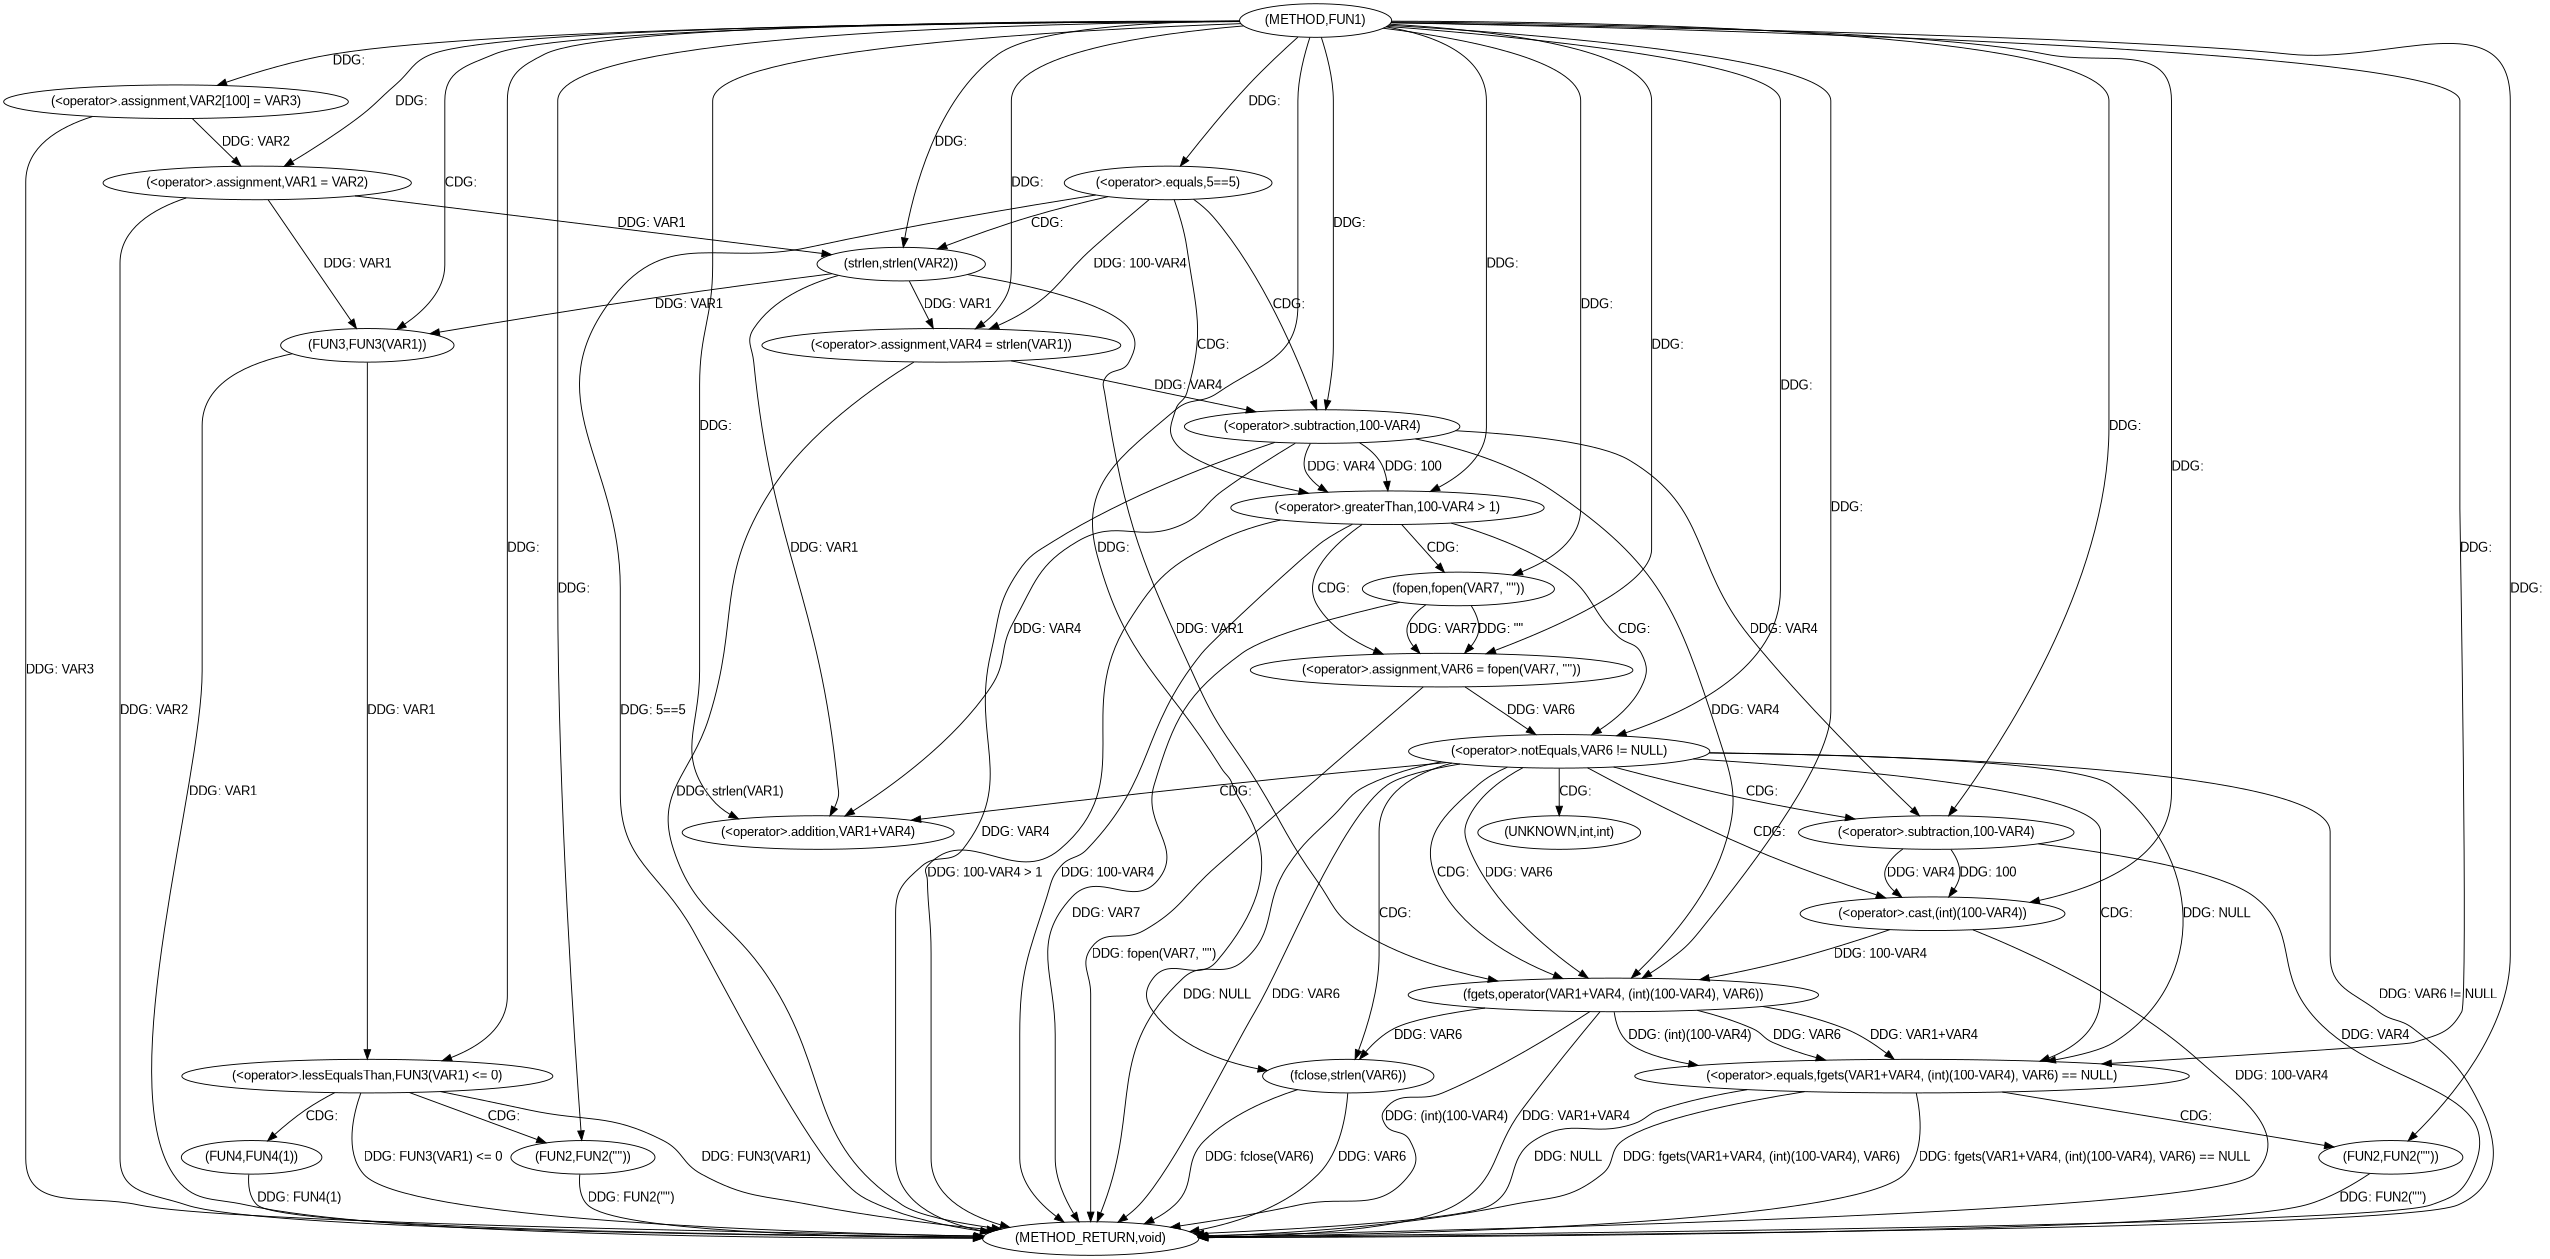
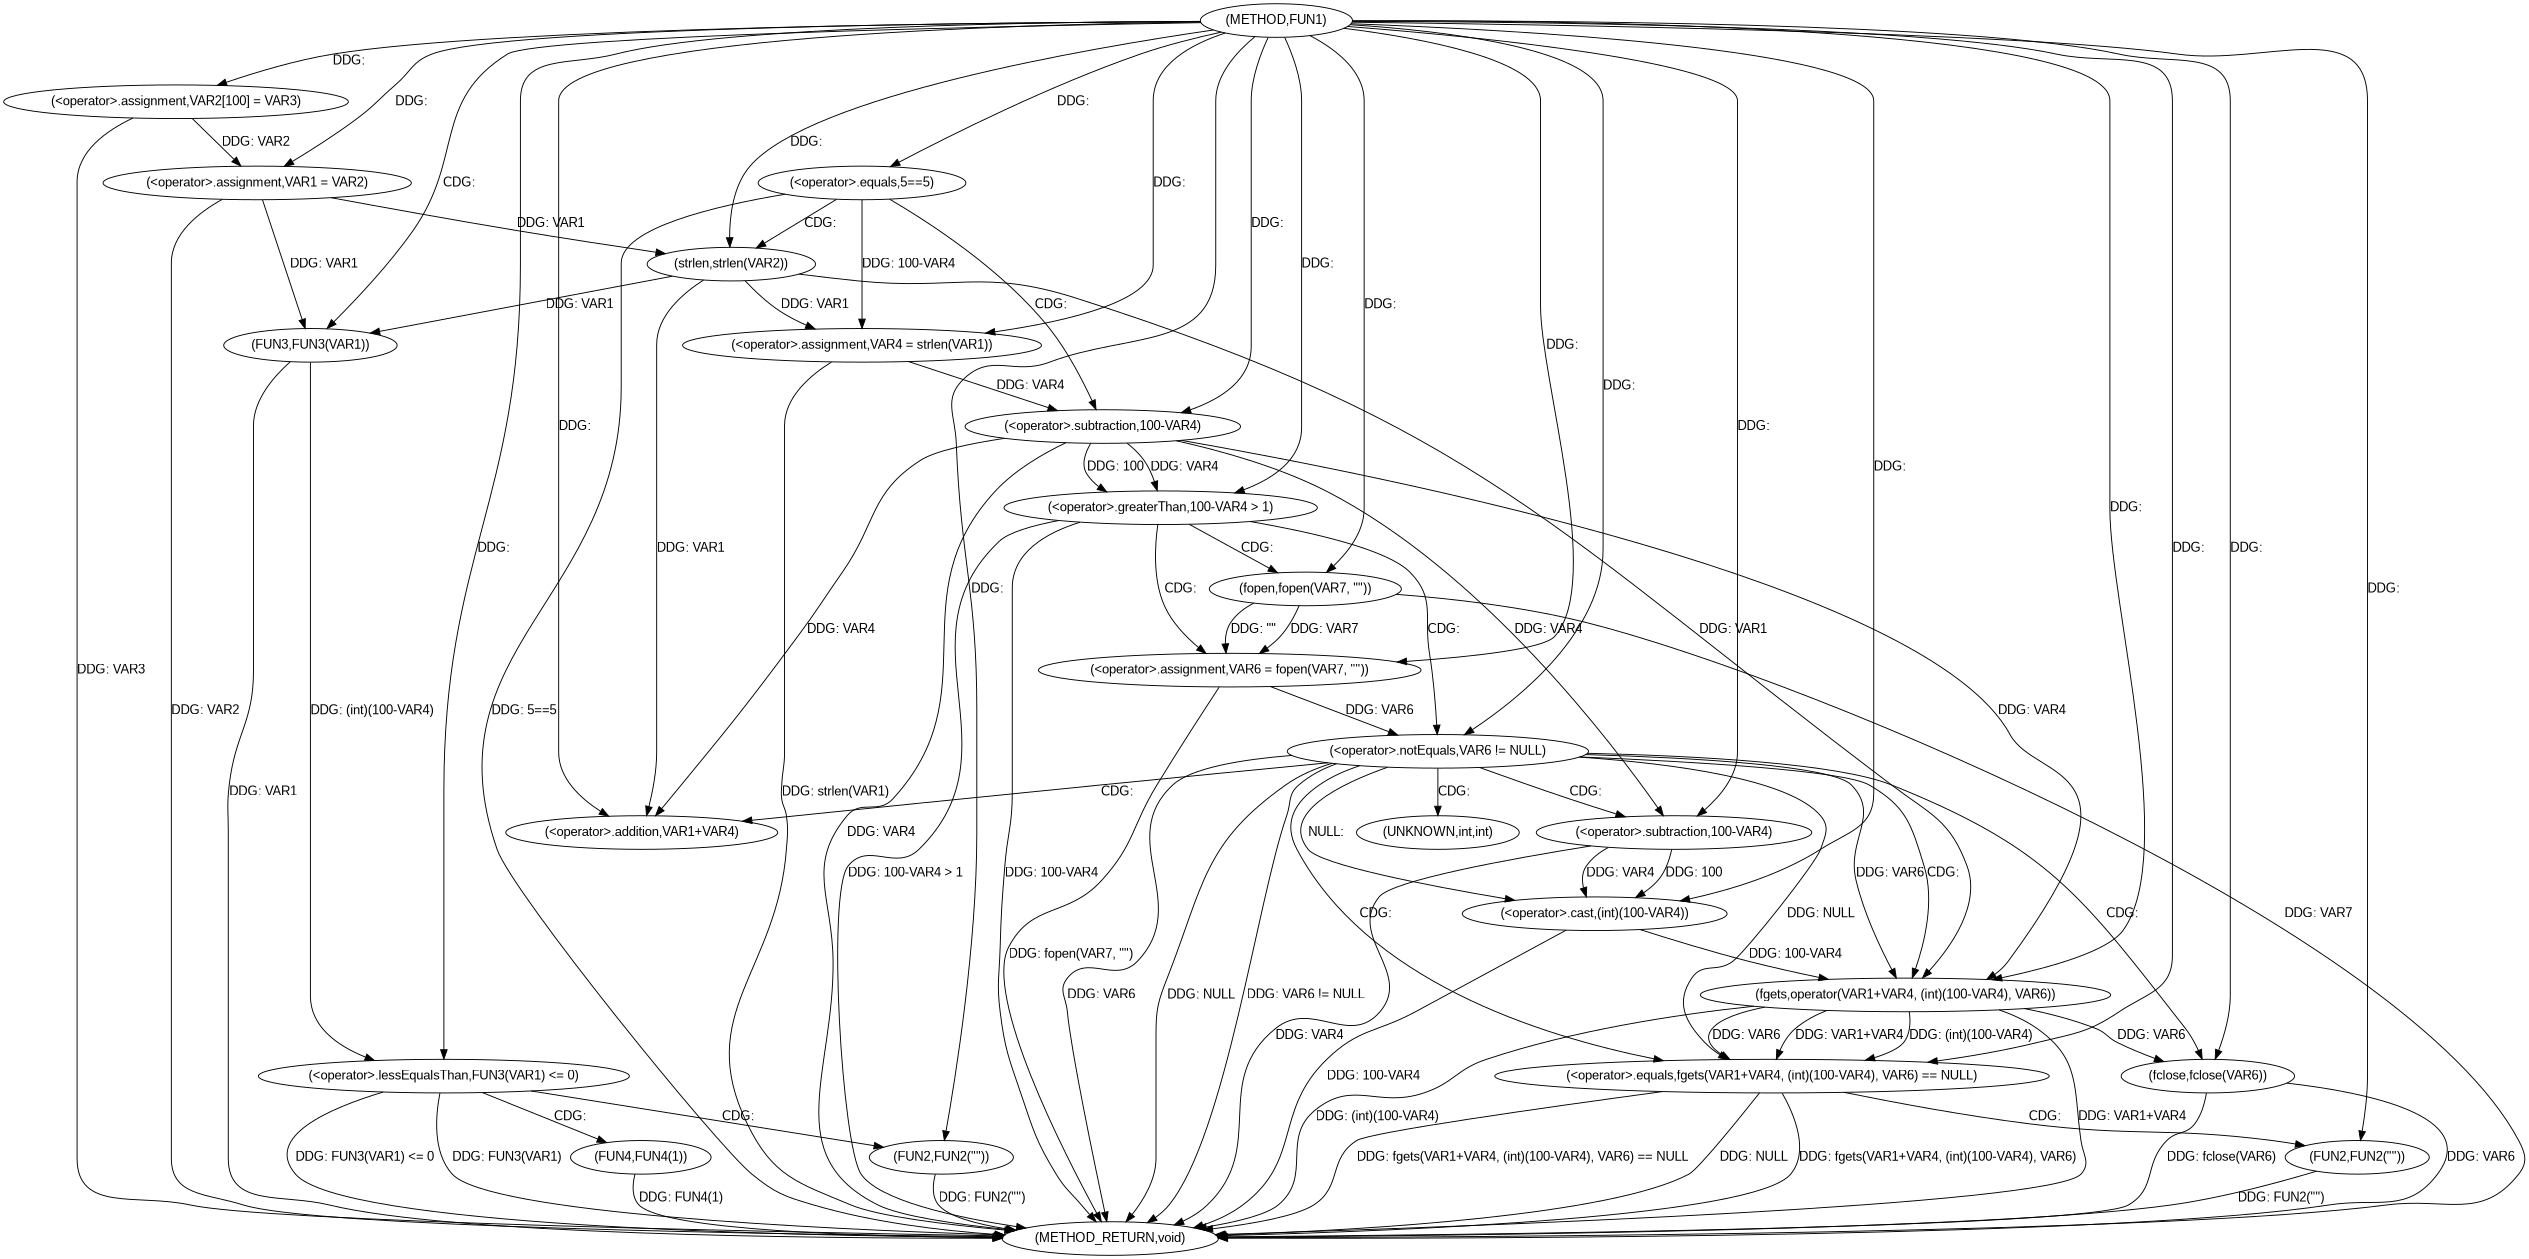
edge "(<operator>.equals,5==5)" -> "(<operator>.greaterThan,100-VAR4 > 1)": removed, label "CDG:"
edge "(FUN3,FUN3(VAR1))" -> "(<operator>.lessEqualsThan,FUN3(VAR1) <= 0)": label "DDG: VAR1" -> "DDG: (int)(100-VAR4)"
edge "(<operator>.notEquals,VAR6 != NULL)" -> "(<operator>.cast,(int)(100-VAR4))": label "CDG: " -> "NULL: "
node "(fclose,strlen(VAR6))": label "(fclose,strlen(VAR6))" -> "(fclose,fclose(VAR6))"
